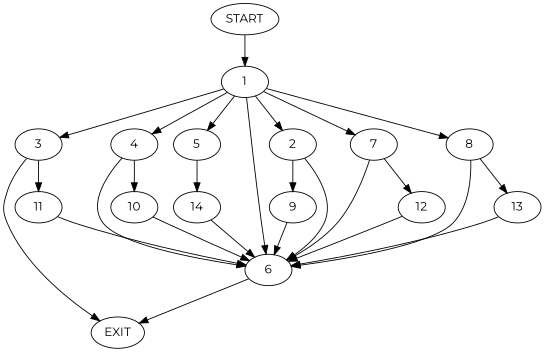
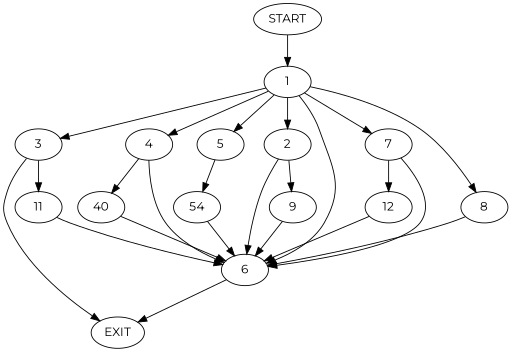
node "10": label "10" -> "40"
node "14": label "14" -> "54"
node "13": removed
